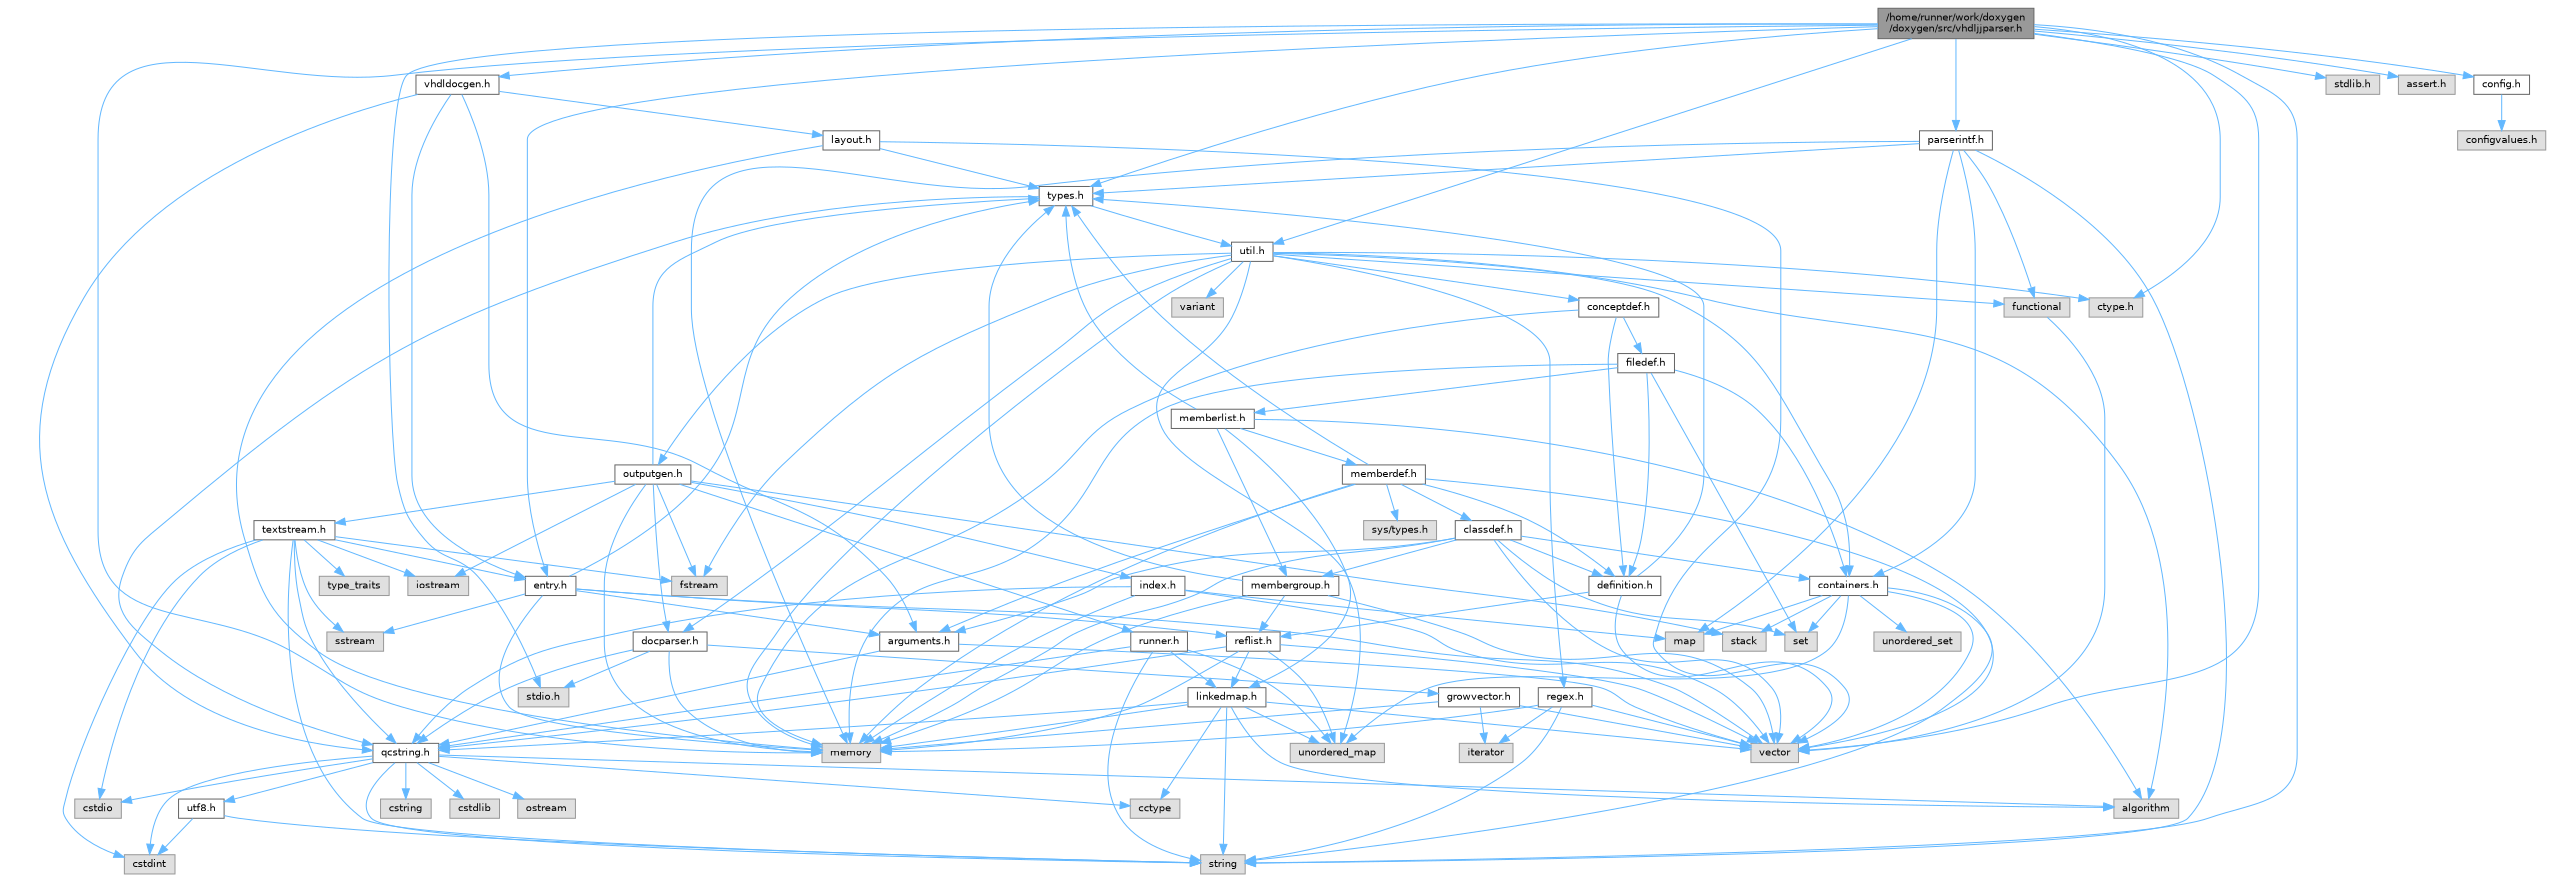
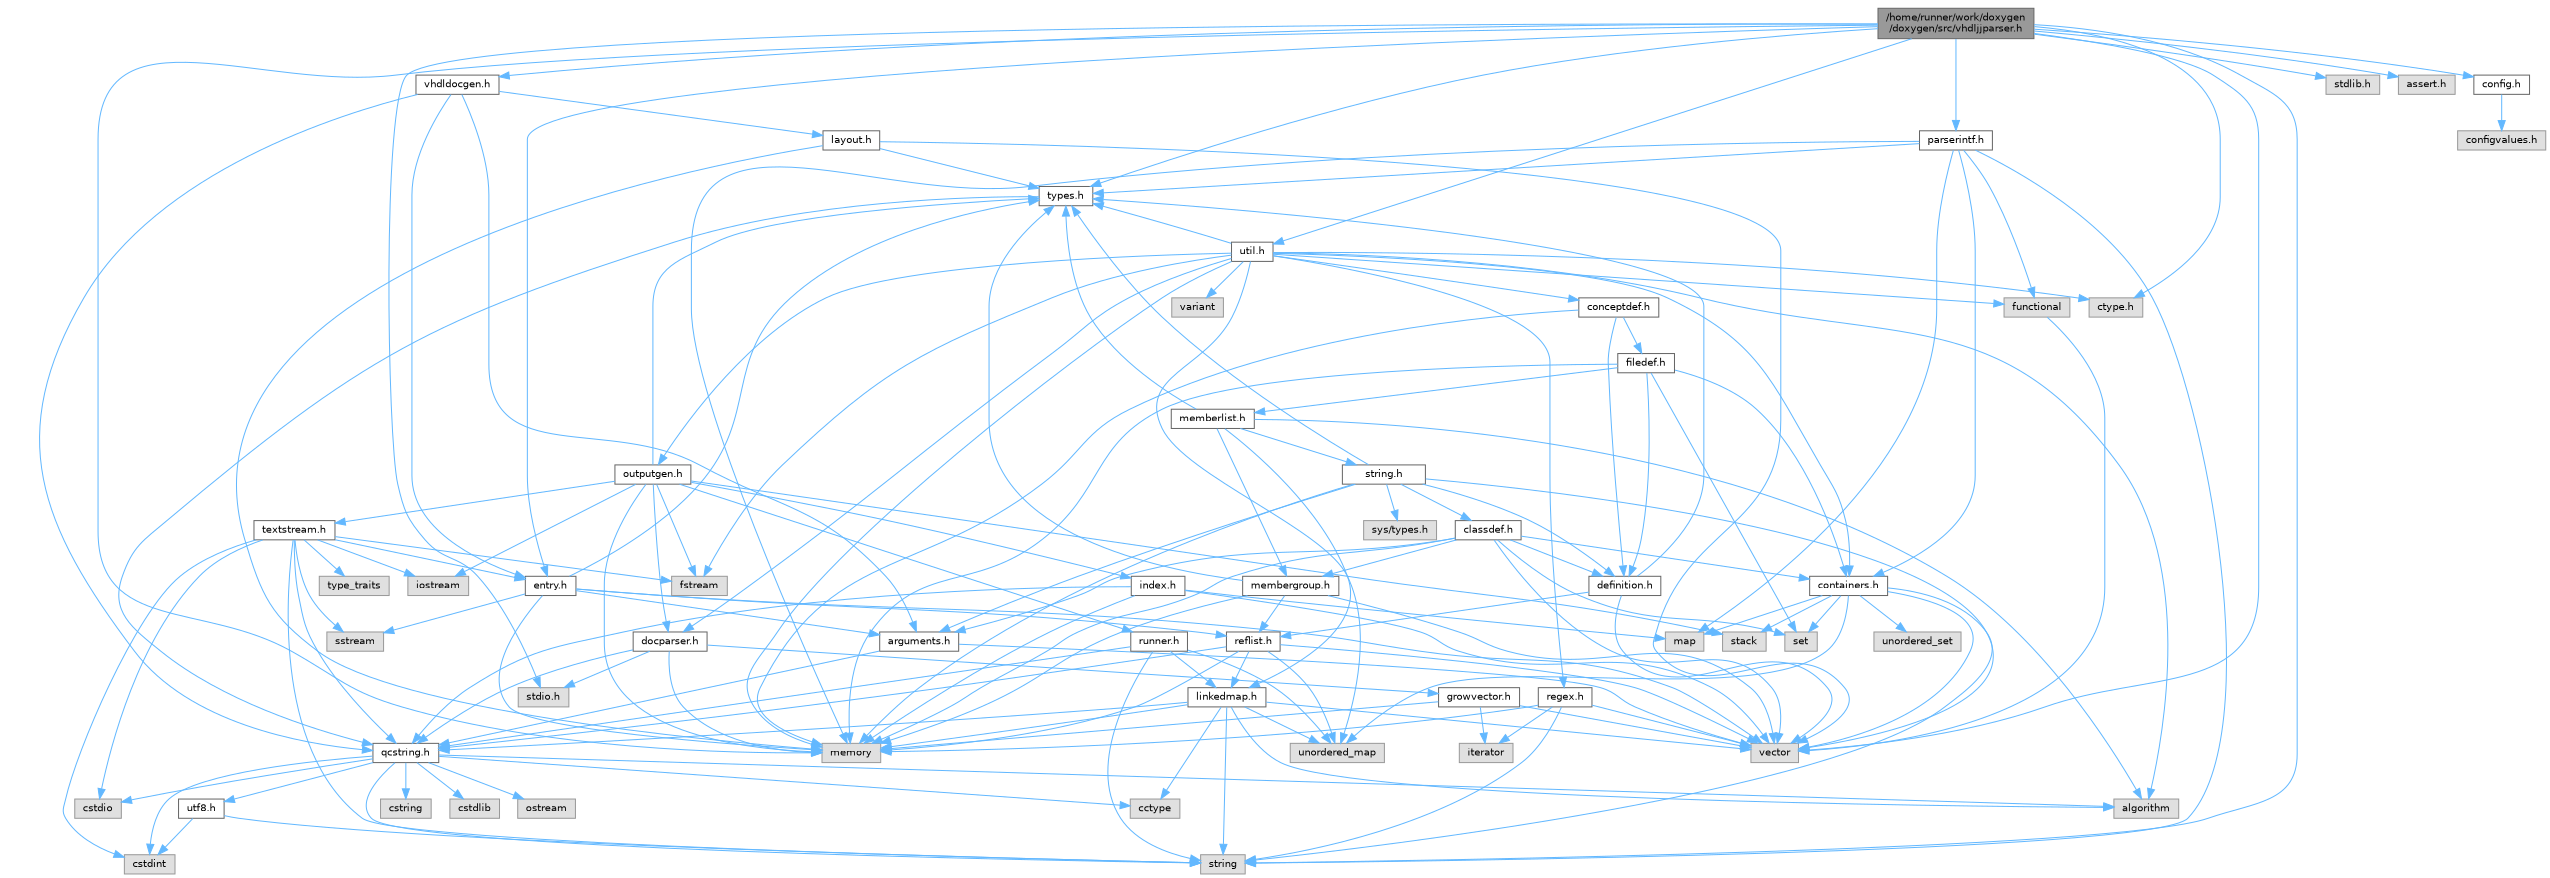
edge "types.h" -> "util.h": reversed
node "memberdef.h": label "memberdef.h" -> "string.h"
